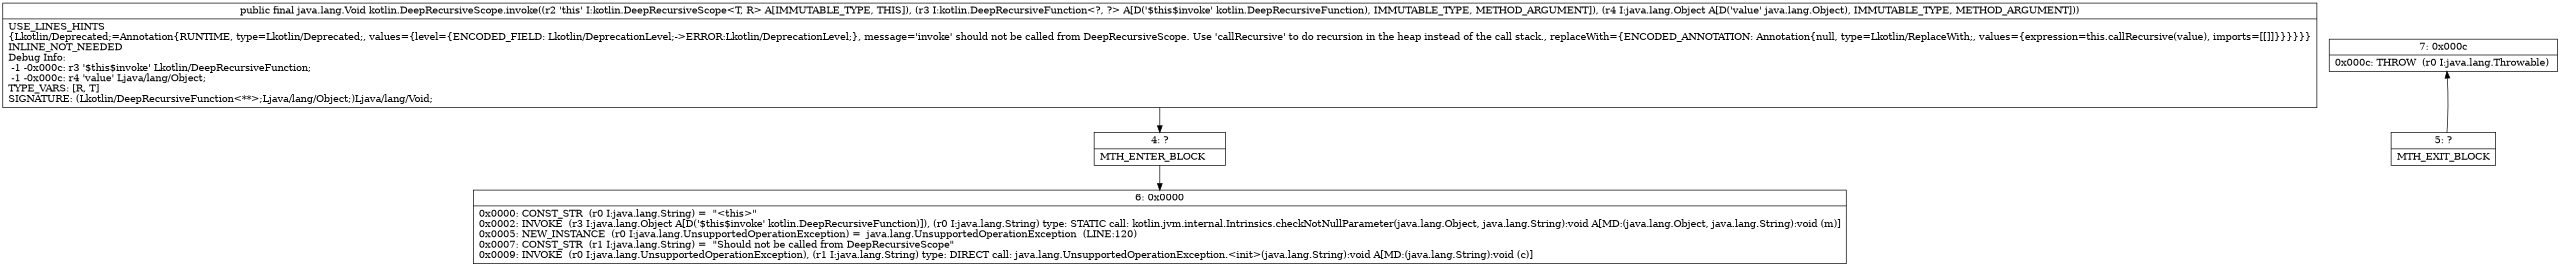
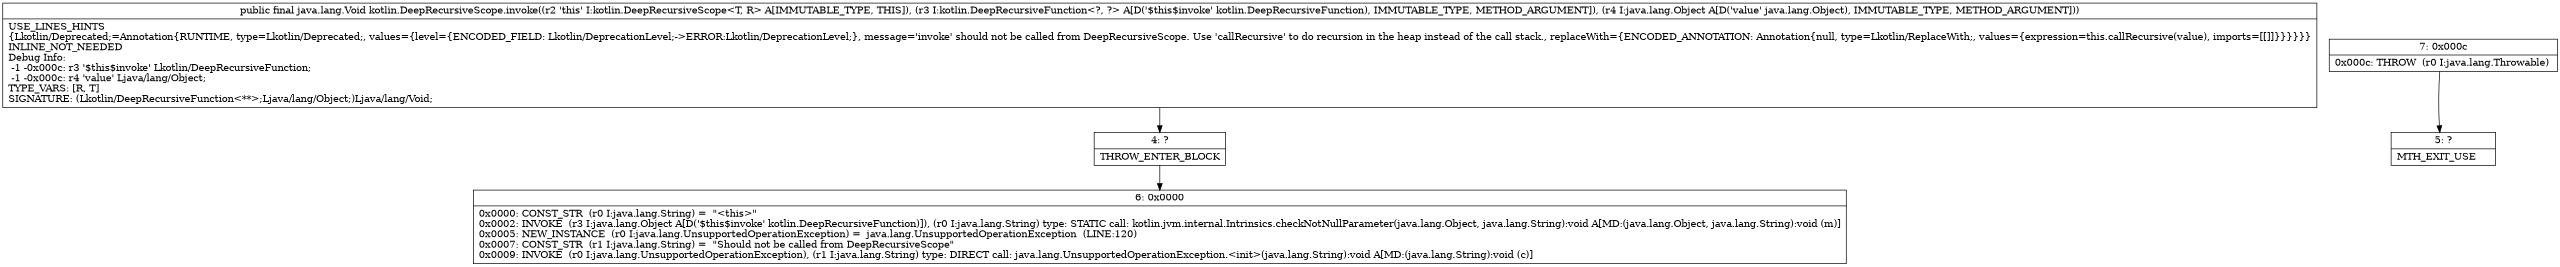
edge "5: ?" -> "7: 0x000c": reversed
node "4: ?": text "MTH_ENTER_BLOCK" -> "THROW_ENTER_BLOCK"
node "5: ?": text "MTH_EXIT_BLOCK" -> "MTH_EXIT_USE"
